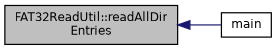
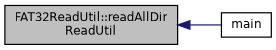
node "FAT32ReadUtil::readAllDir Entries": label "FAT32ReadUtil::readAllDir Entries" -> "FAT32ReadUtil::readAllDir ReadUtil"
